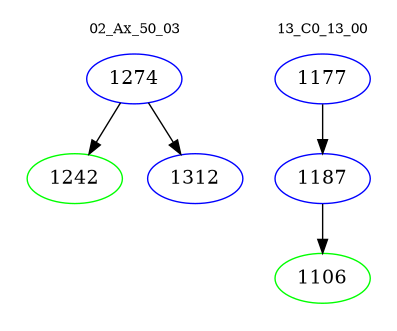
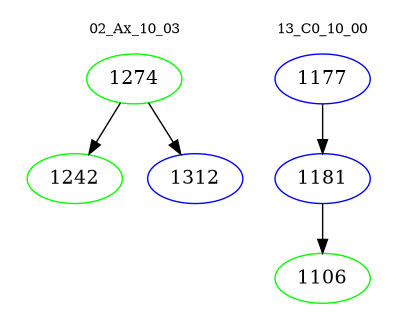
cluster "02_Ax_50_03": label "02_Ax_50_03" -> "02_Ax_10_03"
cluster "13_C0_13_00": label "13_C0_13_00" -> "13_C0_10_00"
node "1274": color blue -> green
node "1187": label "1187" -> "1181"
